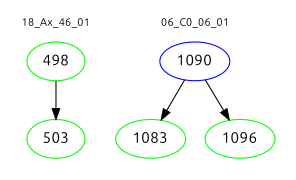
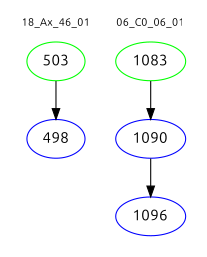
node "498": color green -> blue
edge "498" -> "503": reversed
edge "1090" -> "1083": reversed
node "1096": color green -> blue
